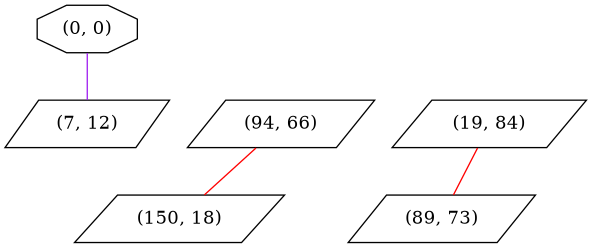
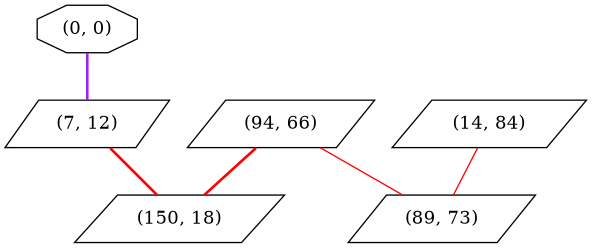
edge "(0, 0)" -- "(7, 12)": style solid -> bold
node "(19, 84)": label "(19, 84)" -> "(14, 84)"
edge "(7, 12)" -- "(150, 18)": added
edge "(94, 66)" -- "(150, 18)": style solid -> bold
edge "(94, 66)" -- "(89, 73)": added
